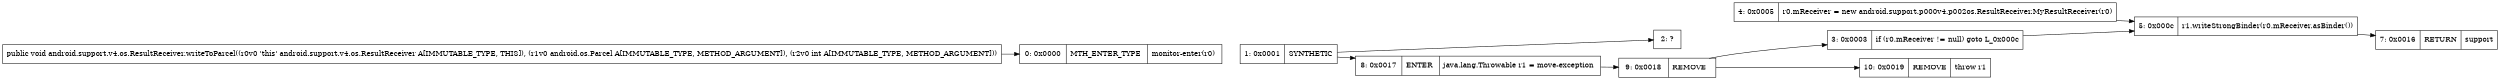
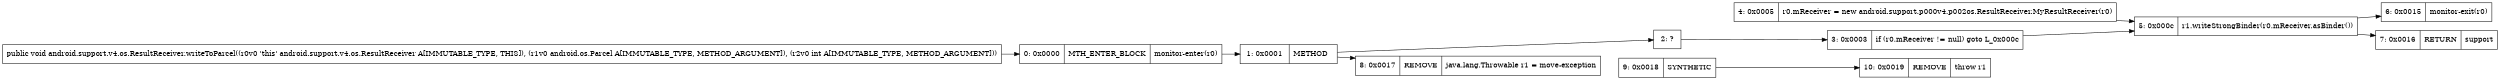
node "6: 0x0015": added
edge "9: 0x0018" -> "3: 0x0003": now "2: ?" -> "3: 0x0003"
node "0: 0x0000": text "MTH_ENTER_TYPE" -> "MTH_ENTER_BLOCK"
edge "0: 0x0000" -> "1: 0x0001": added
node "1: 0x0001": text "SYNTHETIC" -> "METHOD"
node "8: 0x0017": text "ENTER" -> "REMOVE"
edge "8: 0x0017" -> "9: 0x0018": removed
node "9: 0x0018": text "REMOVE" -> "SYNTHETIC"
